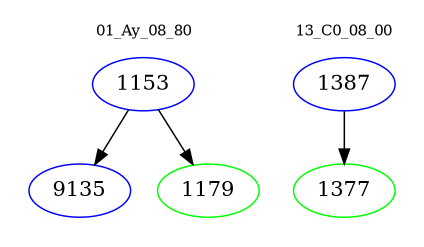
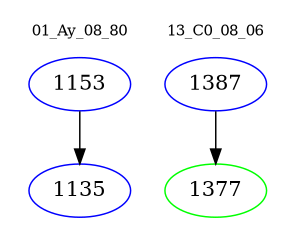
cluster "13_C0_08_00": label "13_C0_08_00" -> "13_C0_08_06"
node "9135": label "9135" -> "1135"
node "1179": removed
